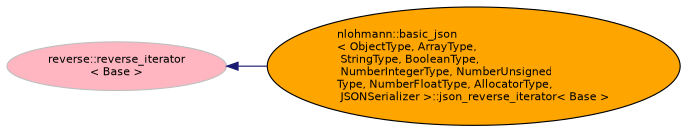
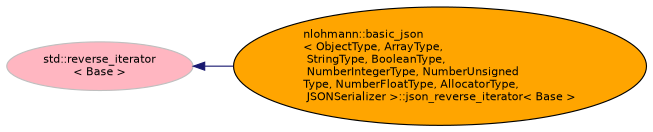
node "reverse::reverse_iterator < Base >": label "reverse::reverse_iterator < Base >" -> "std::reverse_iterator < Base >"
